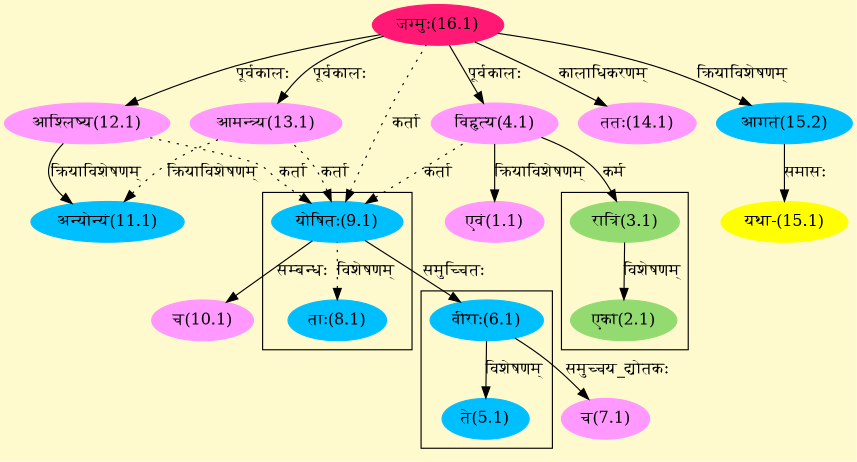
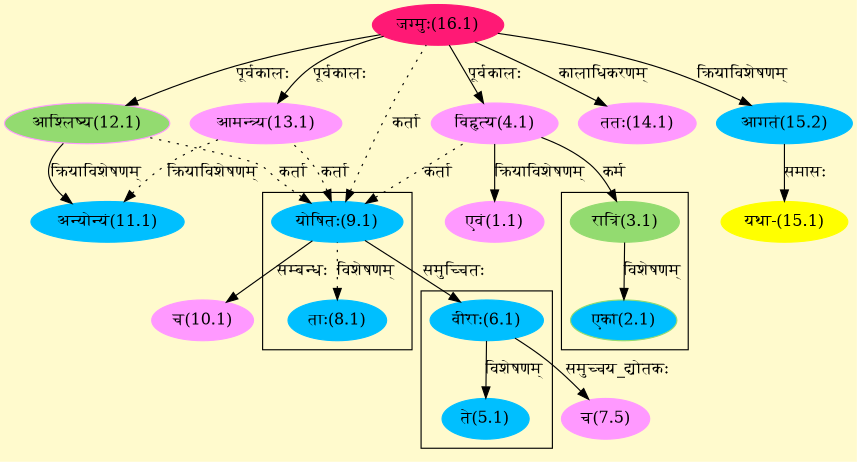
node "आश्लिष्य(12.1)": fillcolor #ff99ff -> #93db70
node "एकां(2.1)": fillcolor #93db70 -> #00bfff
node "च(7.1)": label "च(7.1)" -> "च(7.5)"
